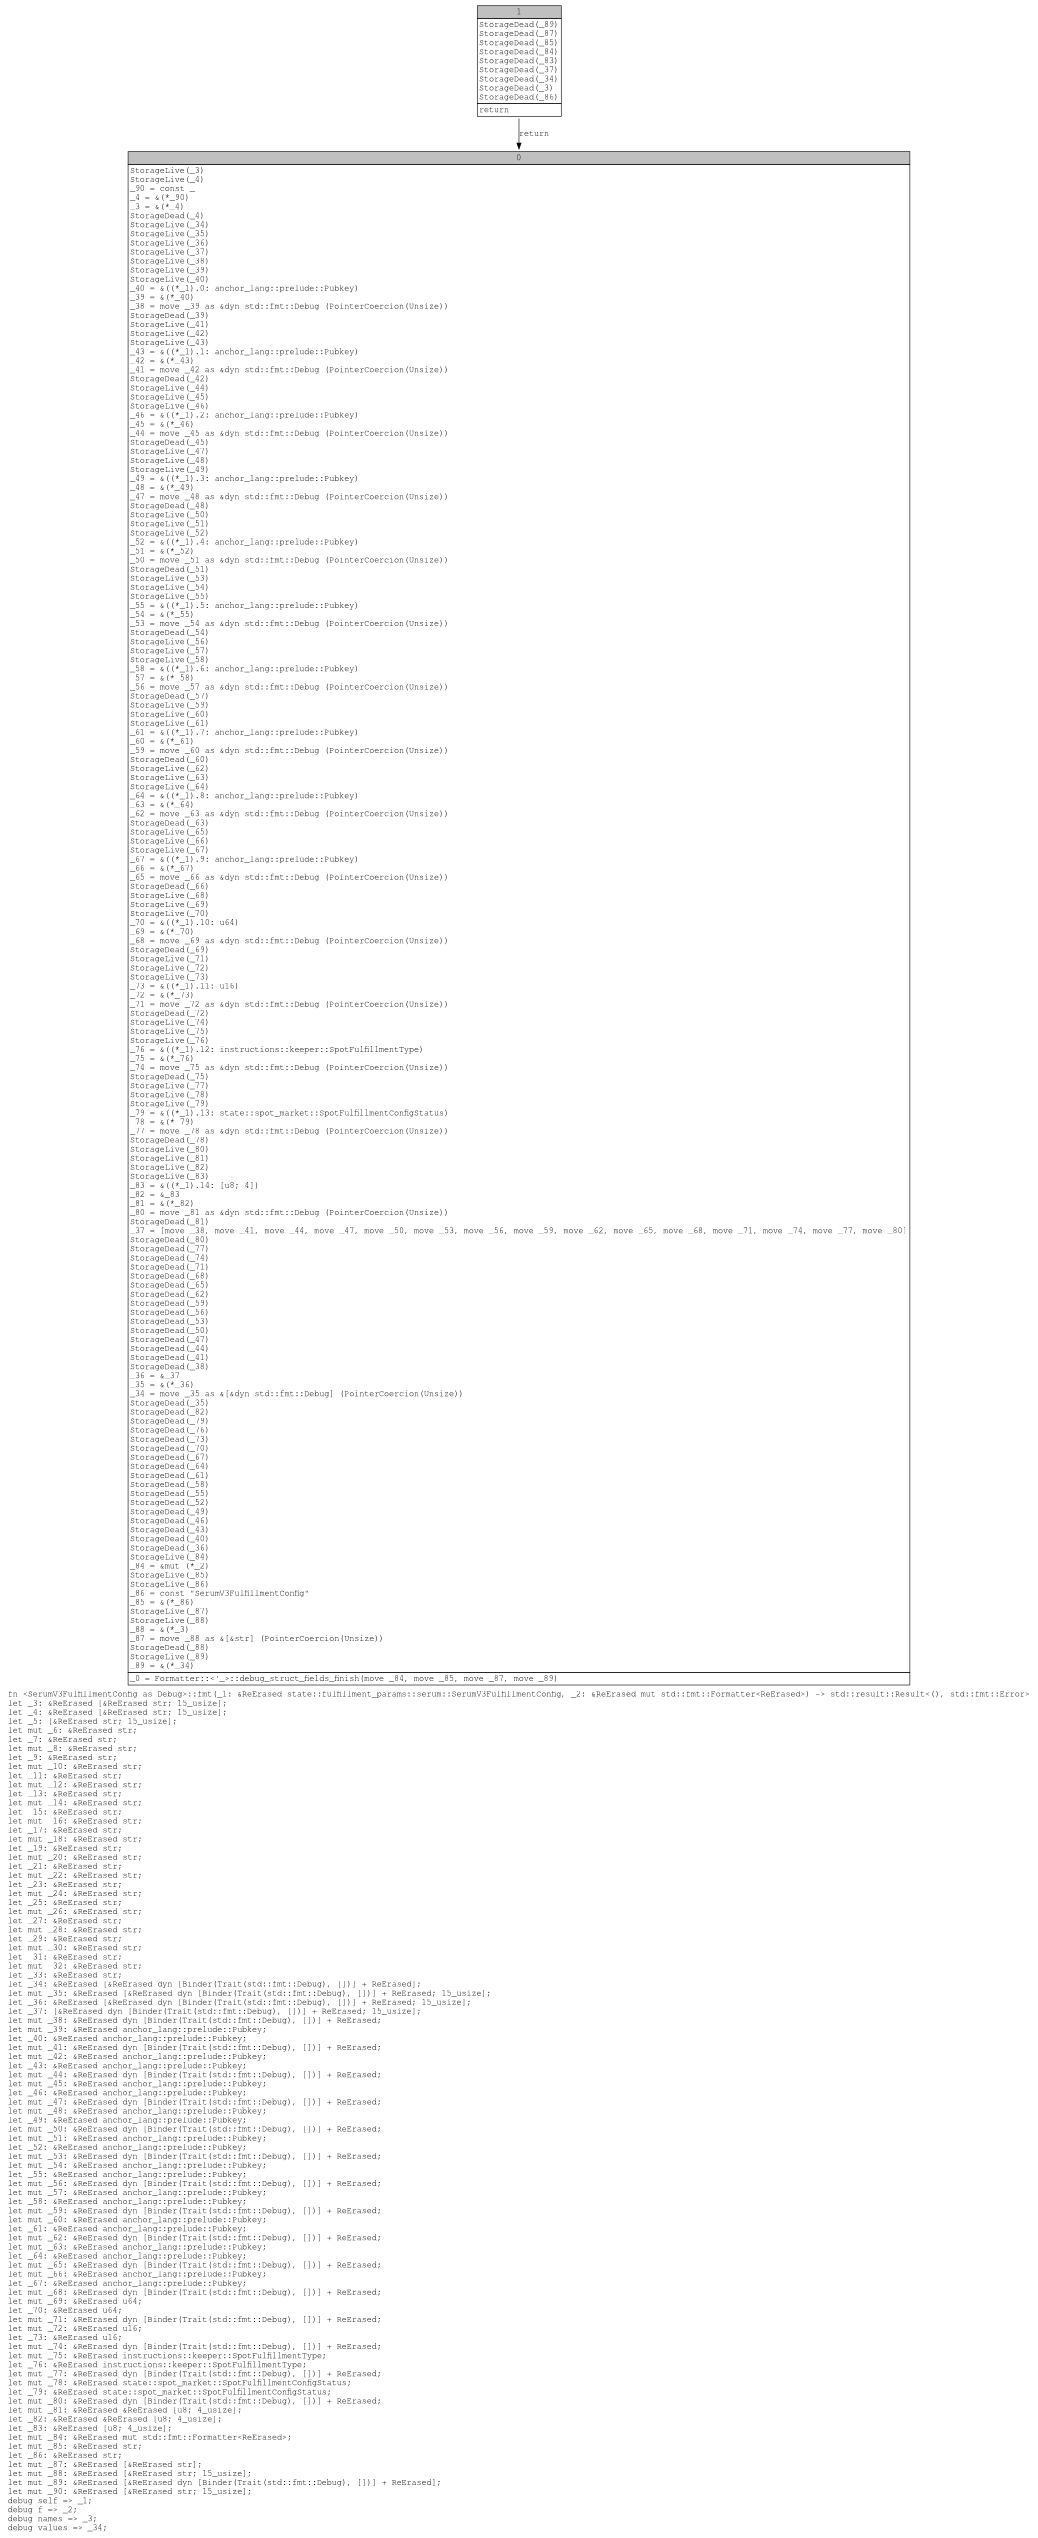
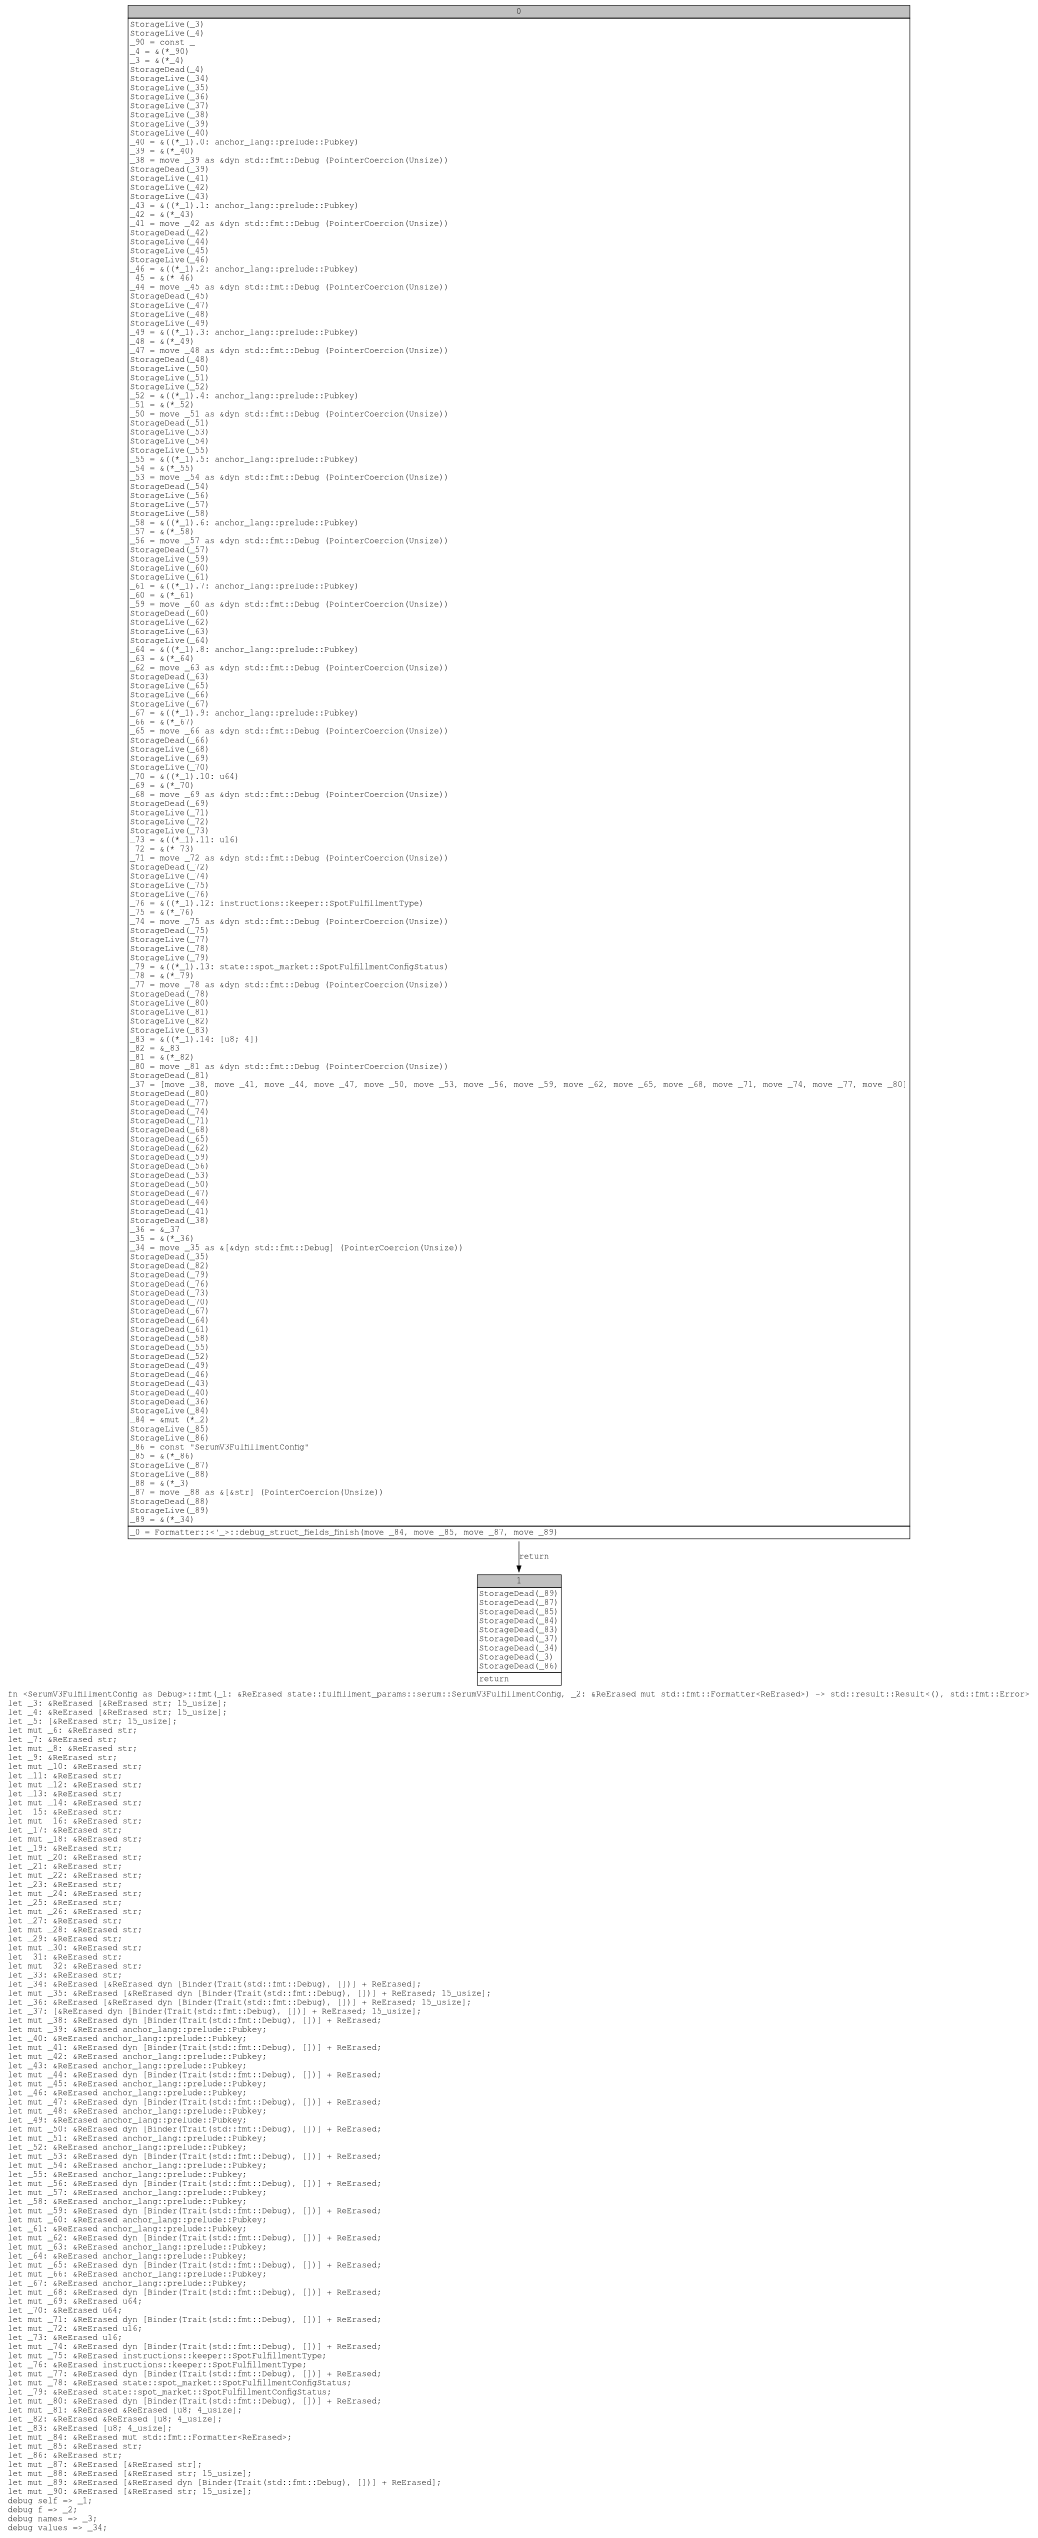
edge "1" -> "0": reversed
